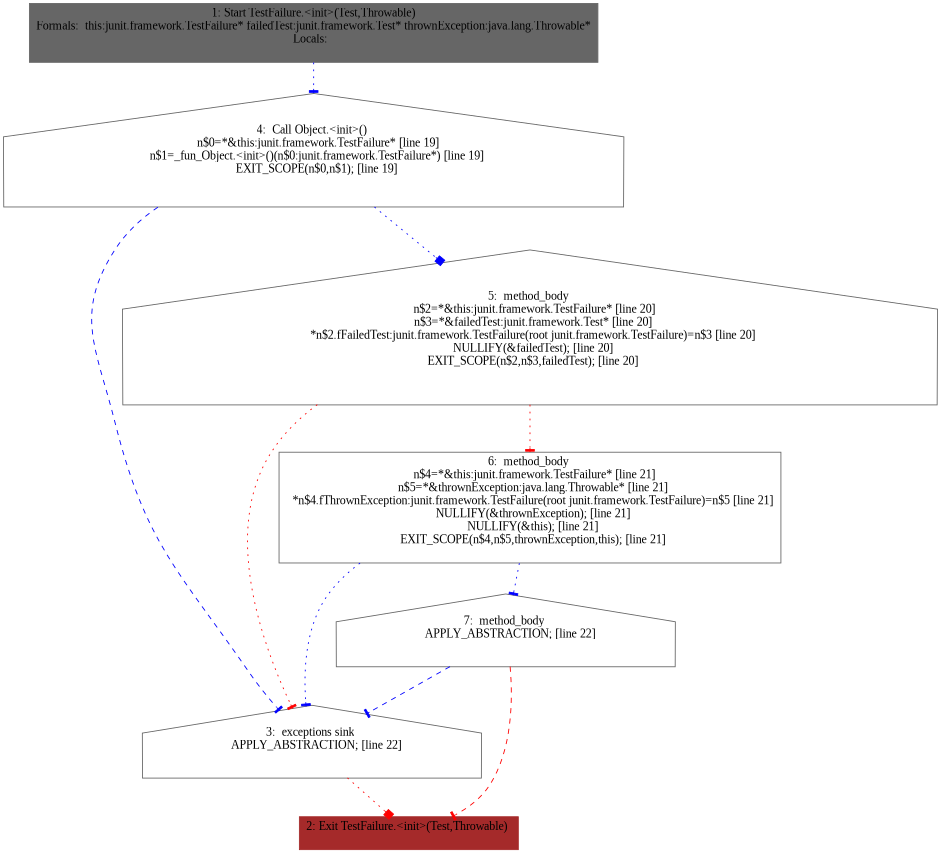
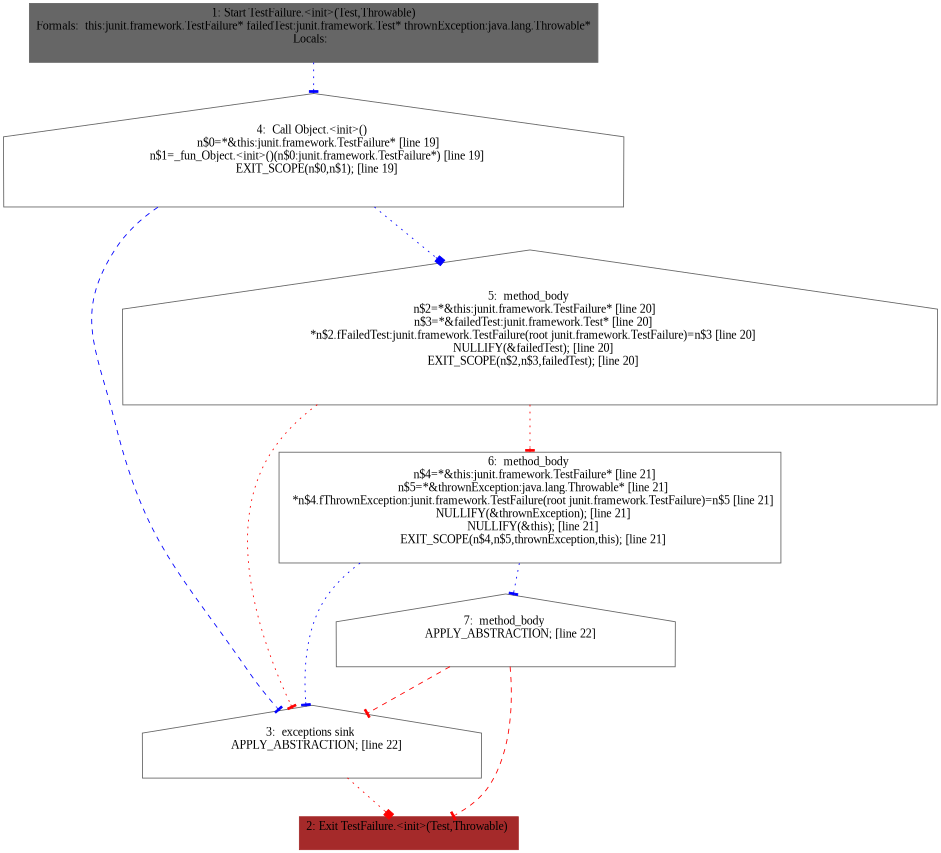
edge "7:  method_body APPLY_ABSTRACTION; [line 22]" -> "3:  exceptions sink APPLY_ABSTRACTION; [line 22]": color blue -> red
